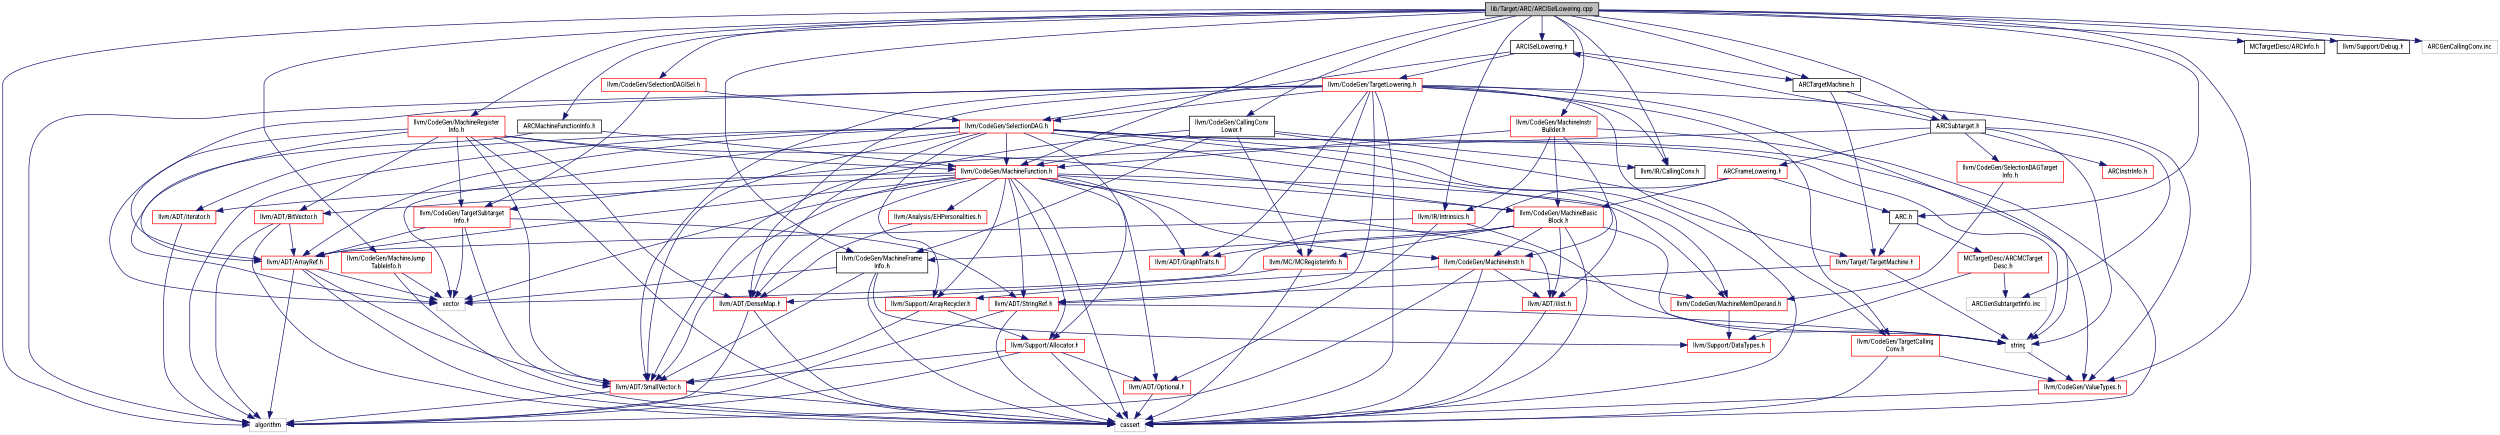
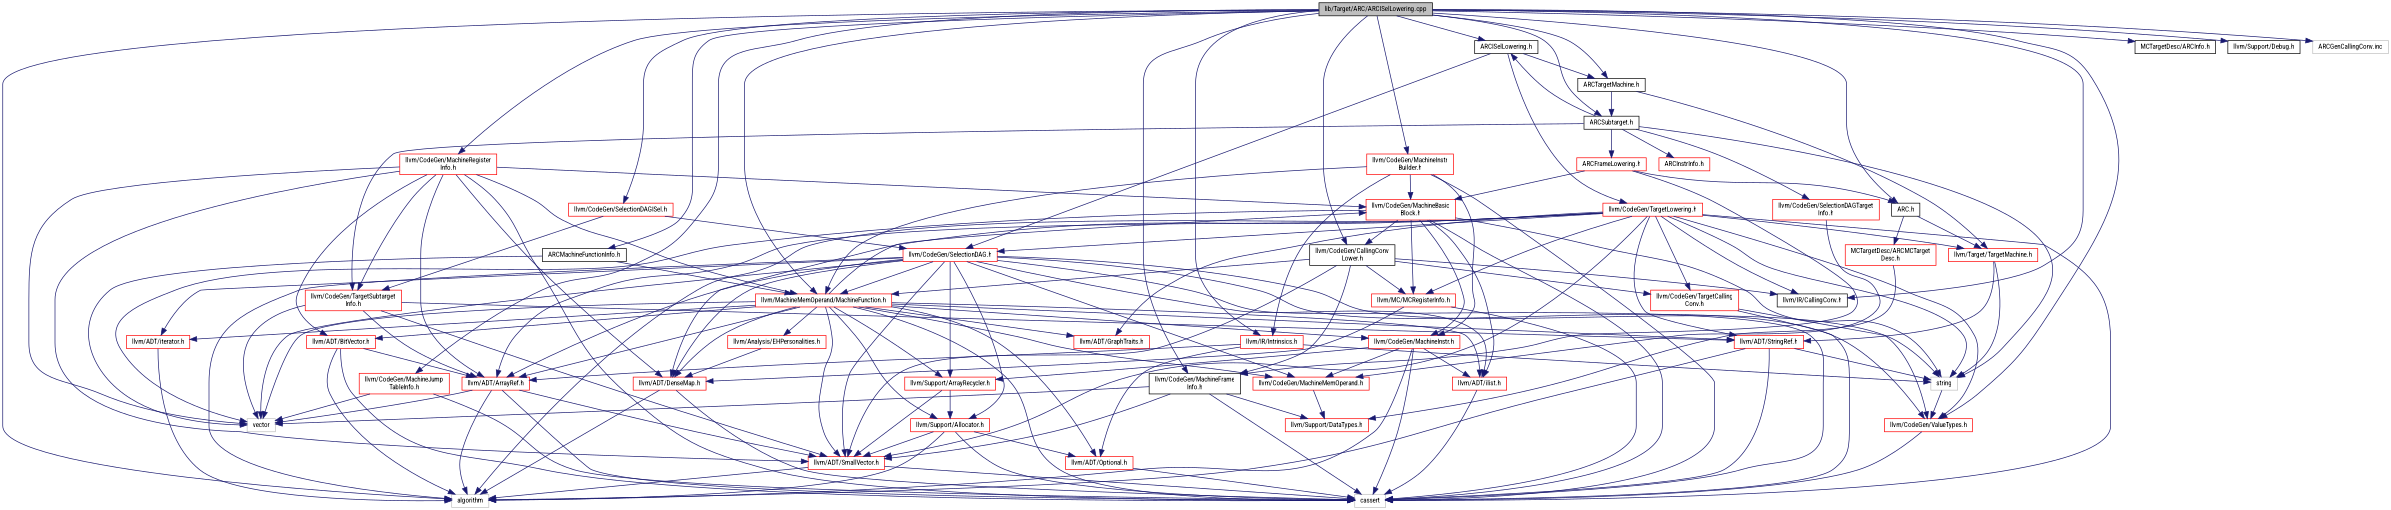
node "llvm/CodeGen/MachineFunction.h": label "llvm/CodeGen/MachineFunction.h" -> "llvm/MachineMemOperand/MachineFunction.h"
edge "llvm/CodeGen/MachineBasic Block.h" -> "llvm/ADT/GraphTraits.h": now "llvm/CodeGen/MachineBasic Block.h" -> "llvm/CodeGen/CallingConv Lower.h"
node "ARCGenSubtargetInfo.inc": removed
